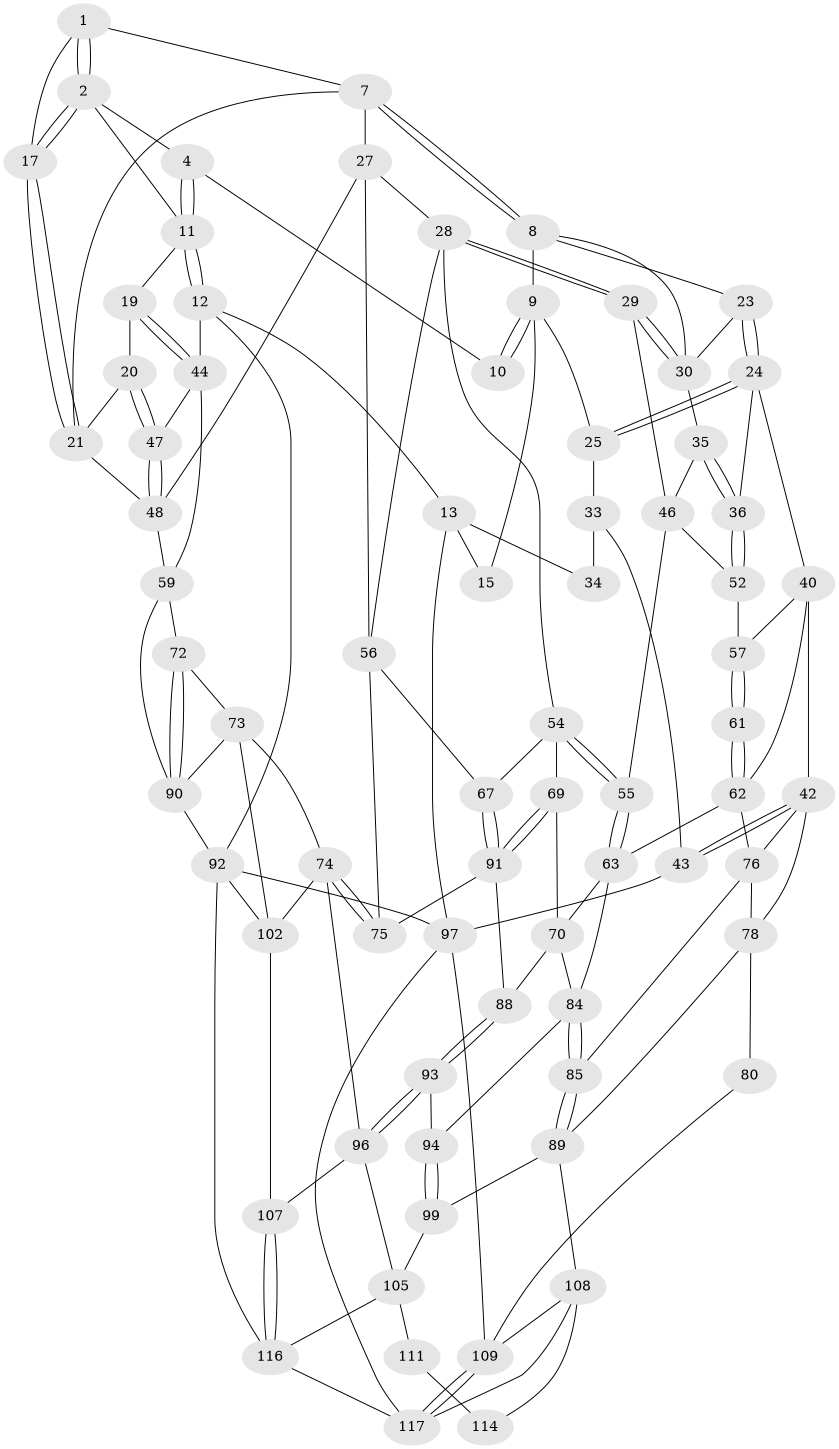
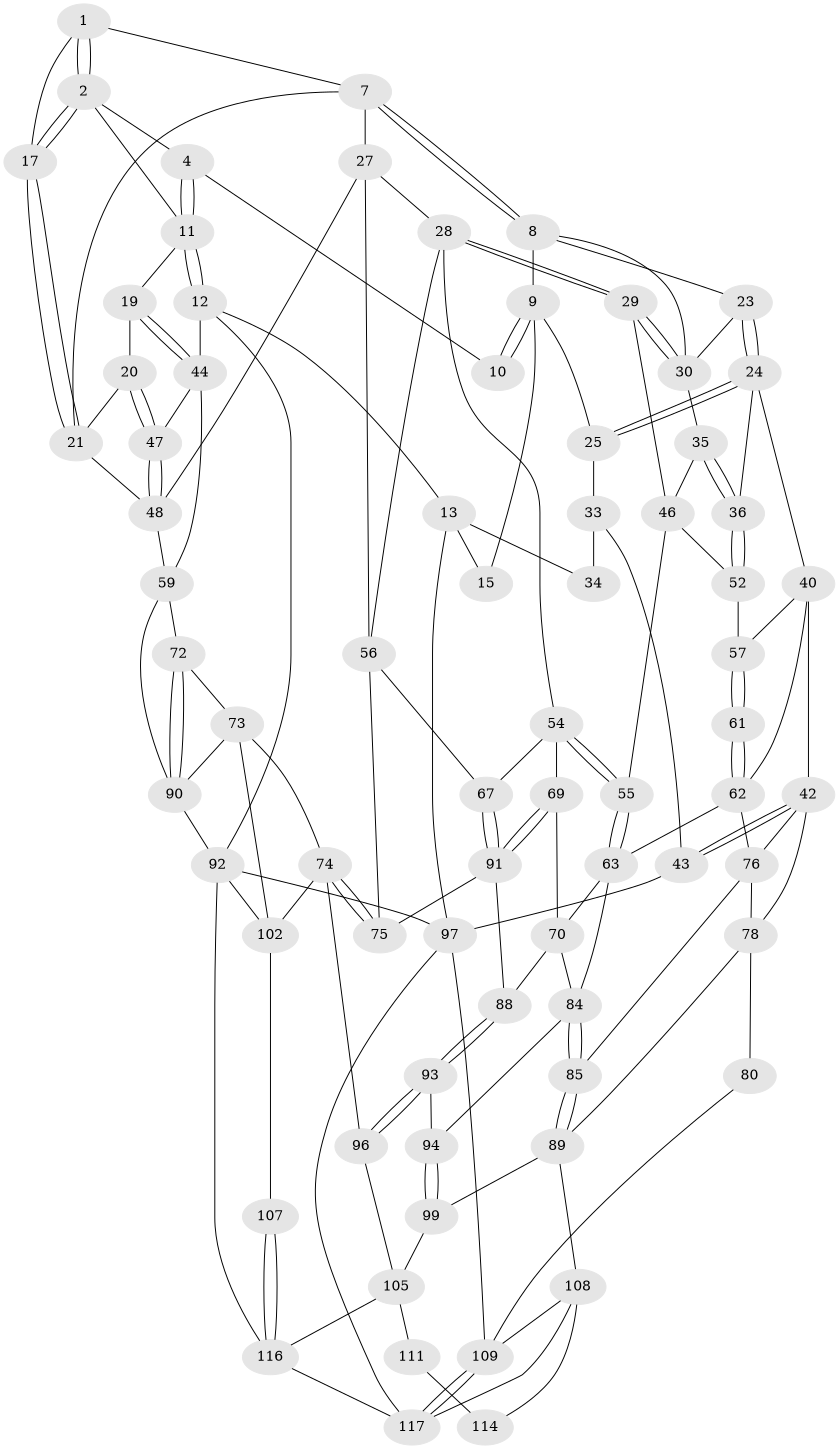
edge "96" -- "107": removed
